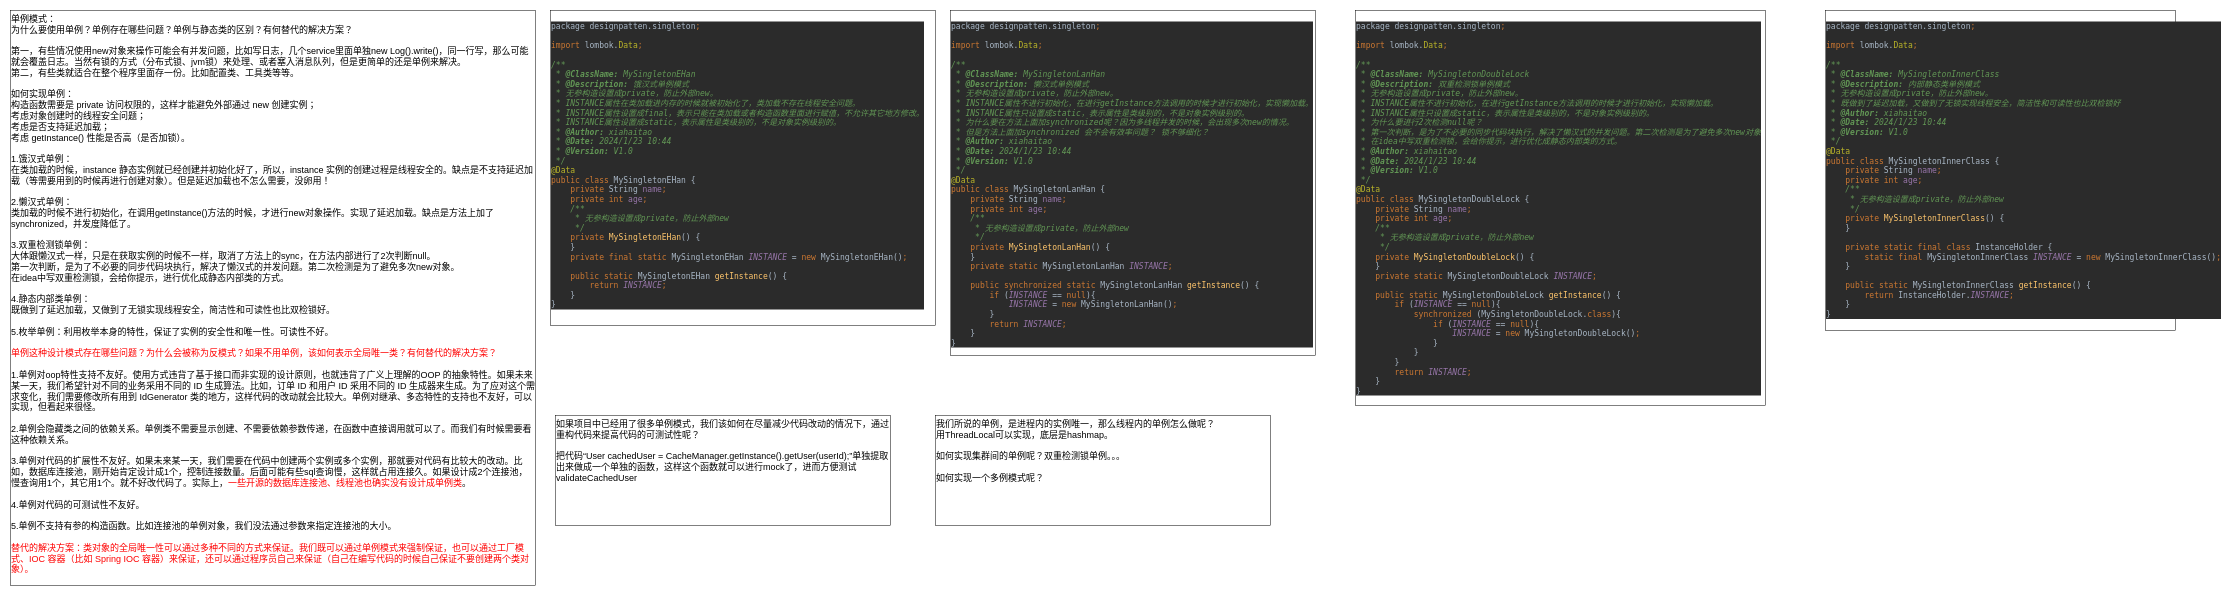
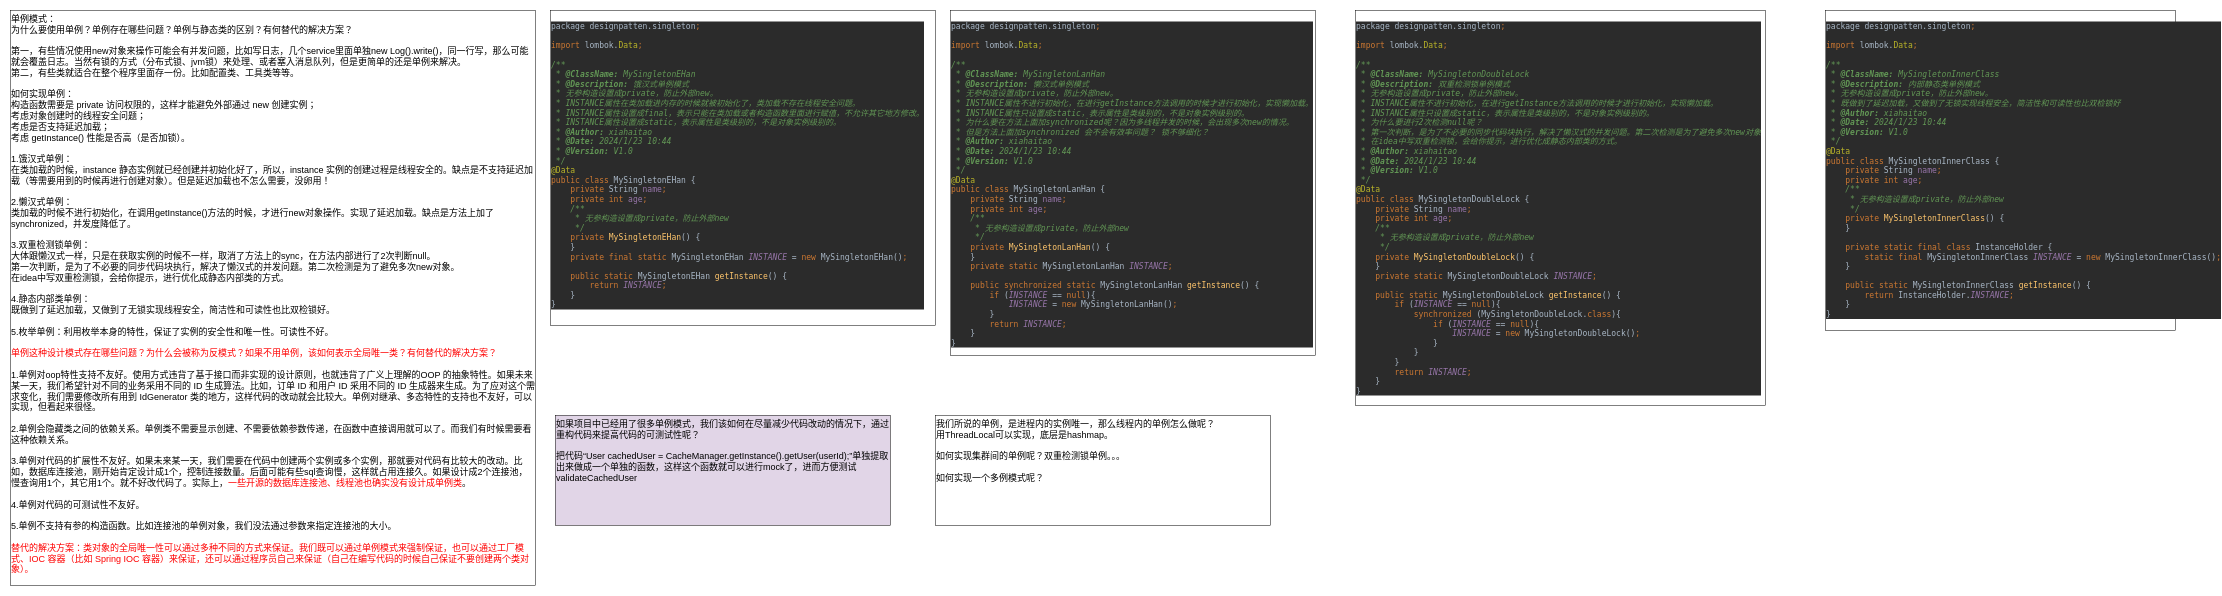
node "如果项目中已经用了很多单例模式，我们该如何在尽量减少代码改动的情况下，通过重构代码来提高代码的可测试性呢？ 把代码“User cachedUser = CacheManager.getInstance().getUser(userId);”单独提取出来做成一个单独的函数，这样这个函数就可以进行mock了，进而方便测试validateCachedUser": fillcolor #ffffff -> #e1d5e7
